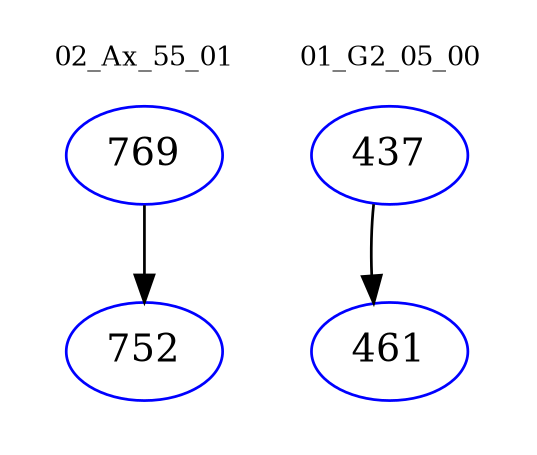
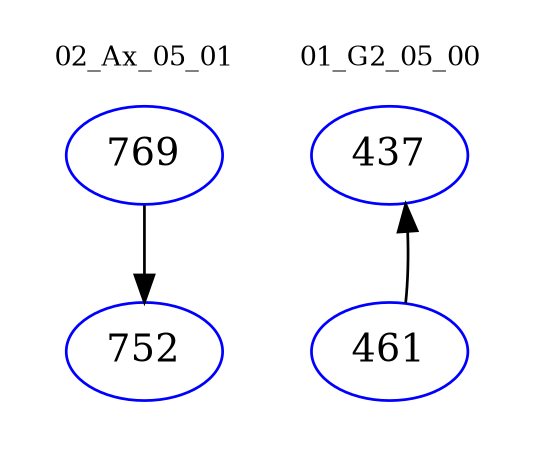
cluster "02_Ax_55_01": label "02_Ax_55_01" -> "02_Ax_05_01"
edge "437" -> "461": reversed
